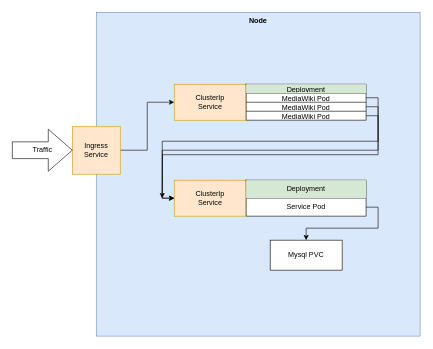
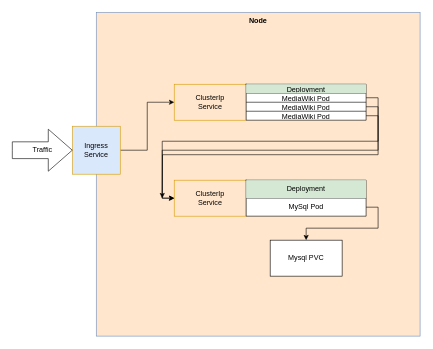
node "Ingress Service": fillcolor #ffe6cc -> #dae8fc
node "Node": fillcolor #dae8fc -> #ffe6cc
node "Service Pod": label "Service Pod" -> "MySql Pod"
node "Mysql PVC": size 72x30 -> 72x36
